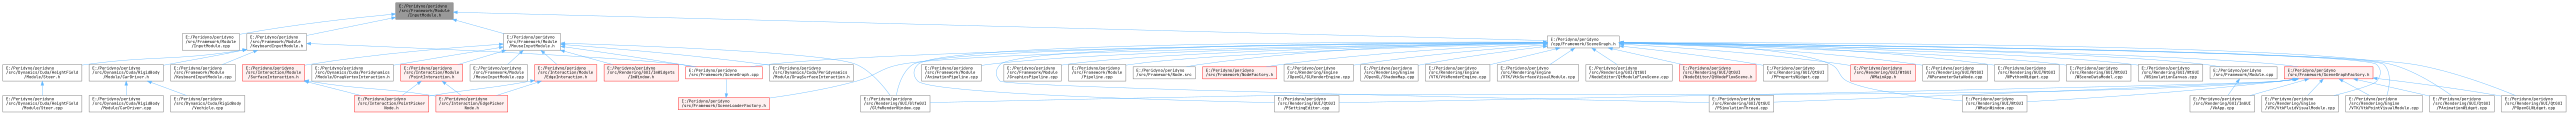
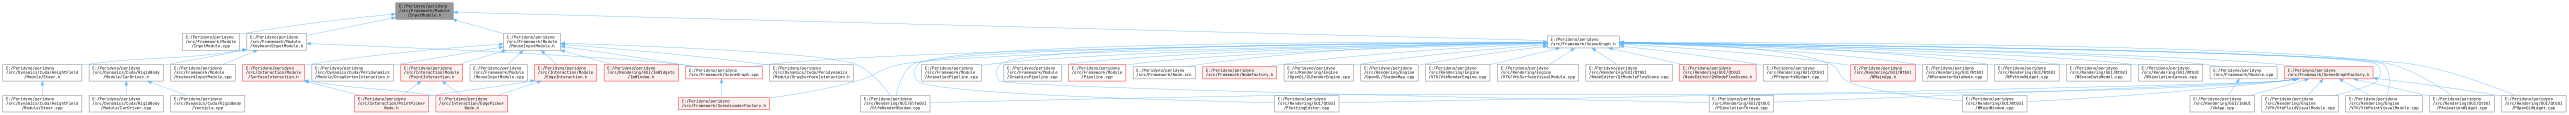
node "E:/Peridyno/peridyno /cpp/Framework/SceneGraph.h": label "E:/Peridyno/peridyno /cpp/Framework/SceneGraph.h" -> "E:/Peridyno/peridyno /src/Framework/SceneGraph.h"
node "E:/Peridyno/peridyno /src/Framework/Module /Pipeline.cpp": color grey40 -> red
edge "E:/Peridyno/peridyno /src/Framework/SceneGraph.cpp" -> "E:/Peridyno/peridyno /src/Framework/SceneLoaderFactory.h": reversed
